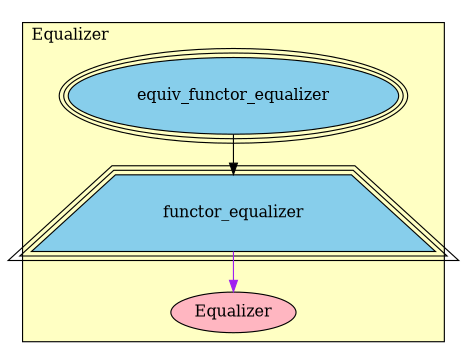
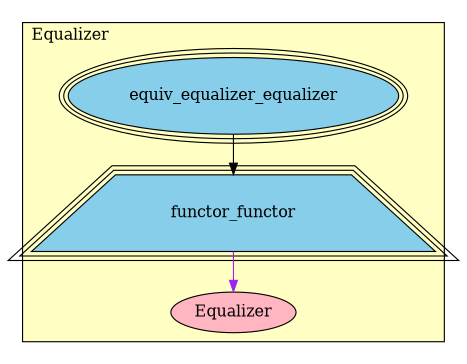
node "equiv_functor_equalizer": label "equiv_functor_equalizer" -> "equiv_equalizer_equalizer"
node "functor_equalizer": label "functor_equalizer" -> "functor_functor"
